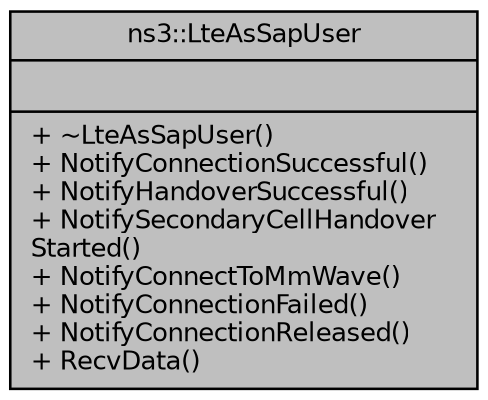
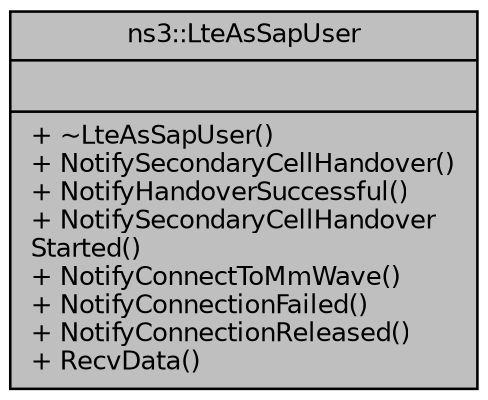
node "ns3::LteAsSapUser": text "+ NotifyConnectionSuccessful()" -> "+ NotifySecondaryCellHandover()"
